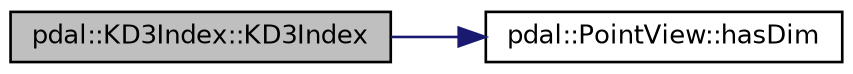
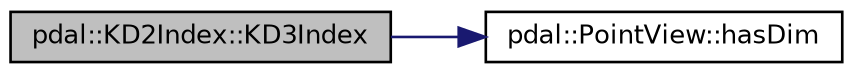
node "pdal::KD3Index::KD3Index": label "pdal::KD3Index::KD3Index" -> "pdal::KD2Index::KD3Index"
